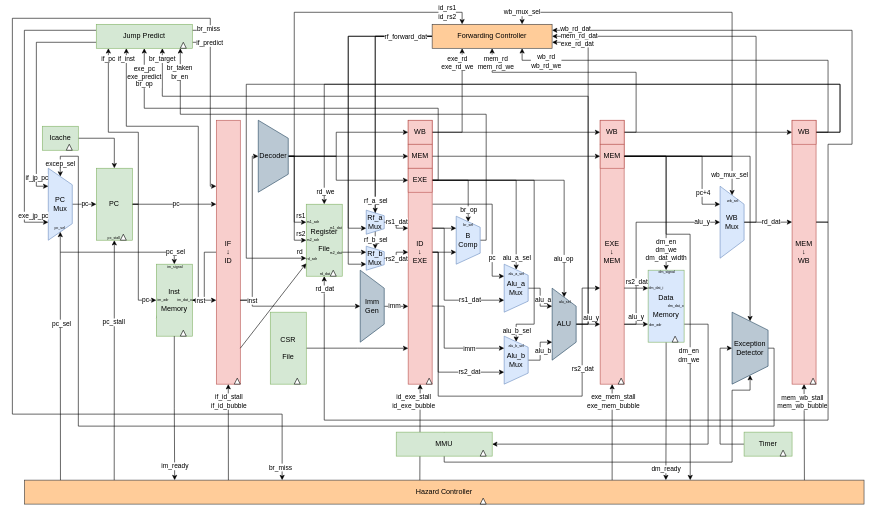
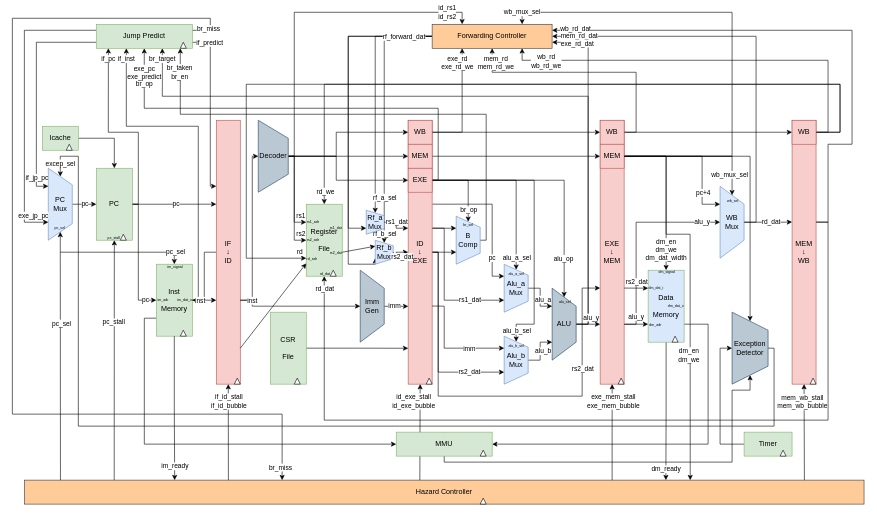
node "Rf_b Mux": moved (375, 258) -> (384, 252)
edge "Inst Memory" -> "im_signal": now "Inst Memory" -> "MMU"
